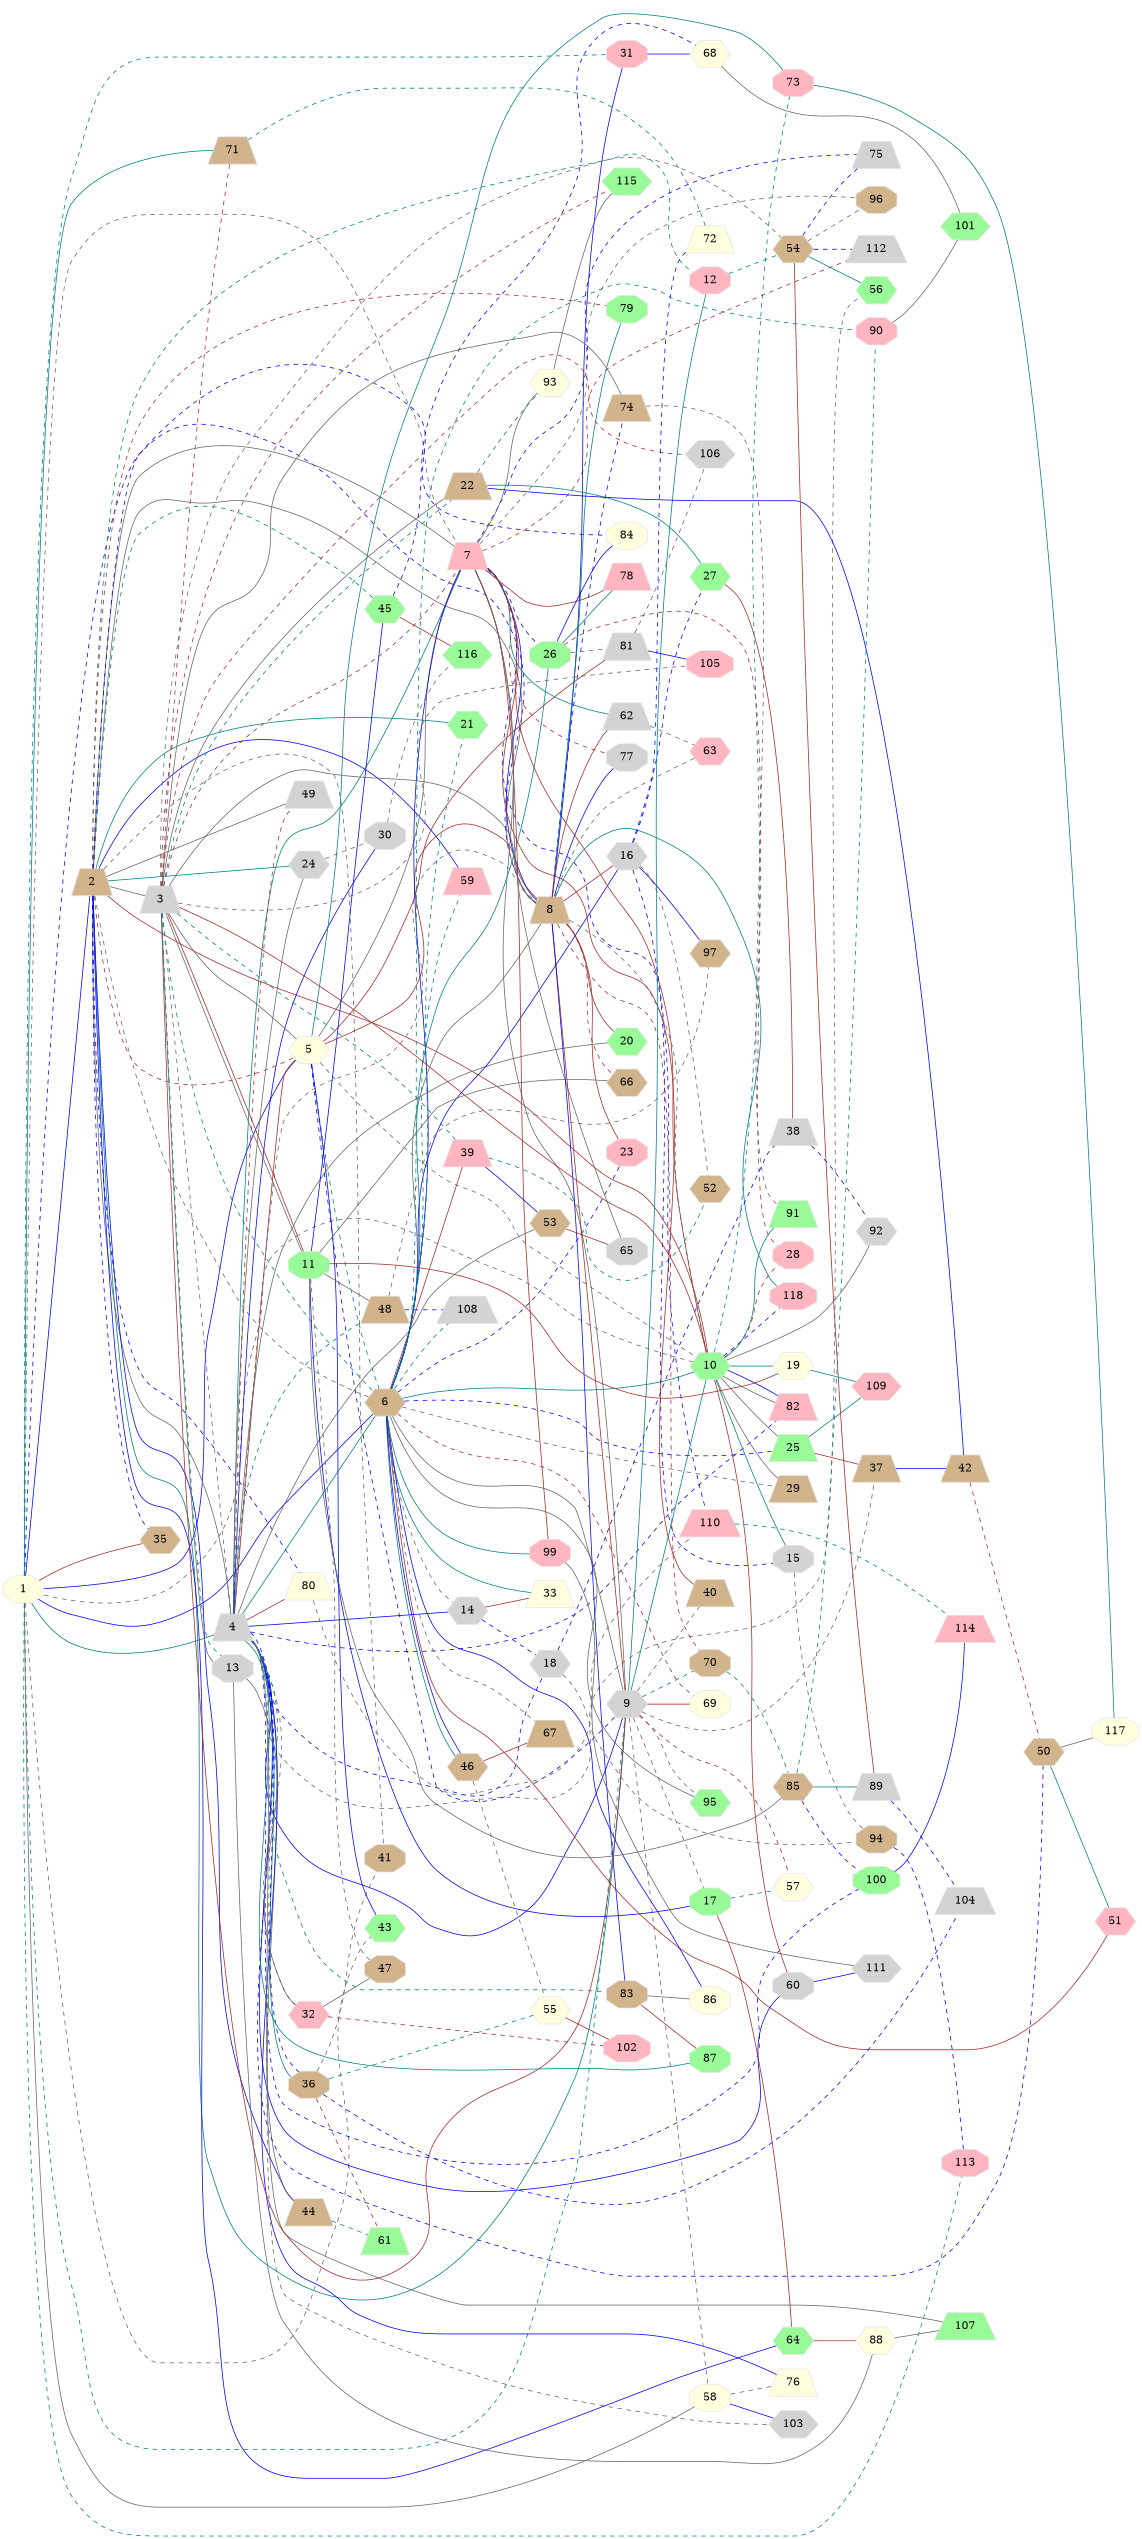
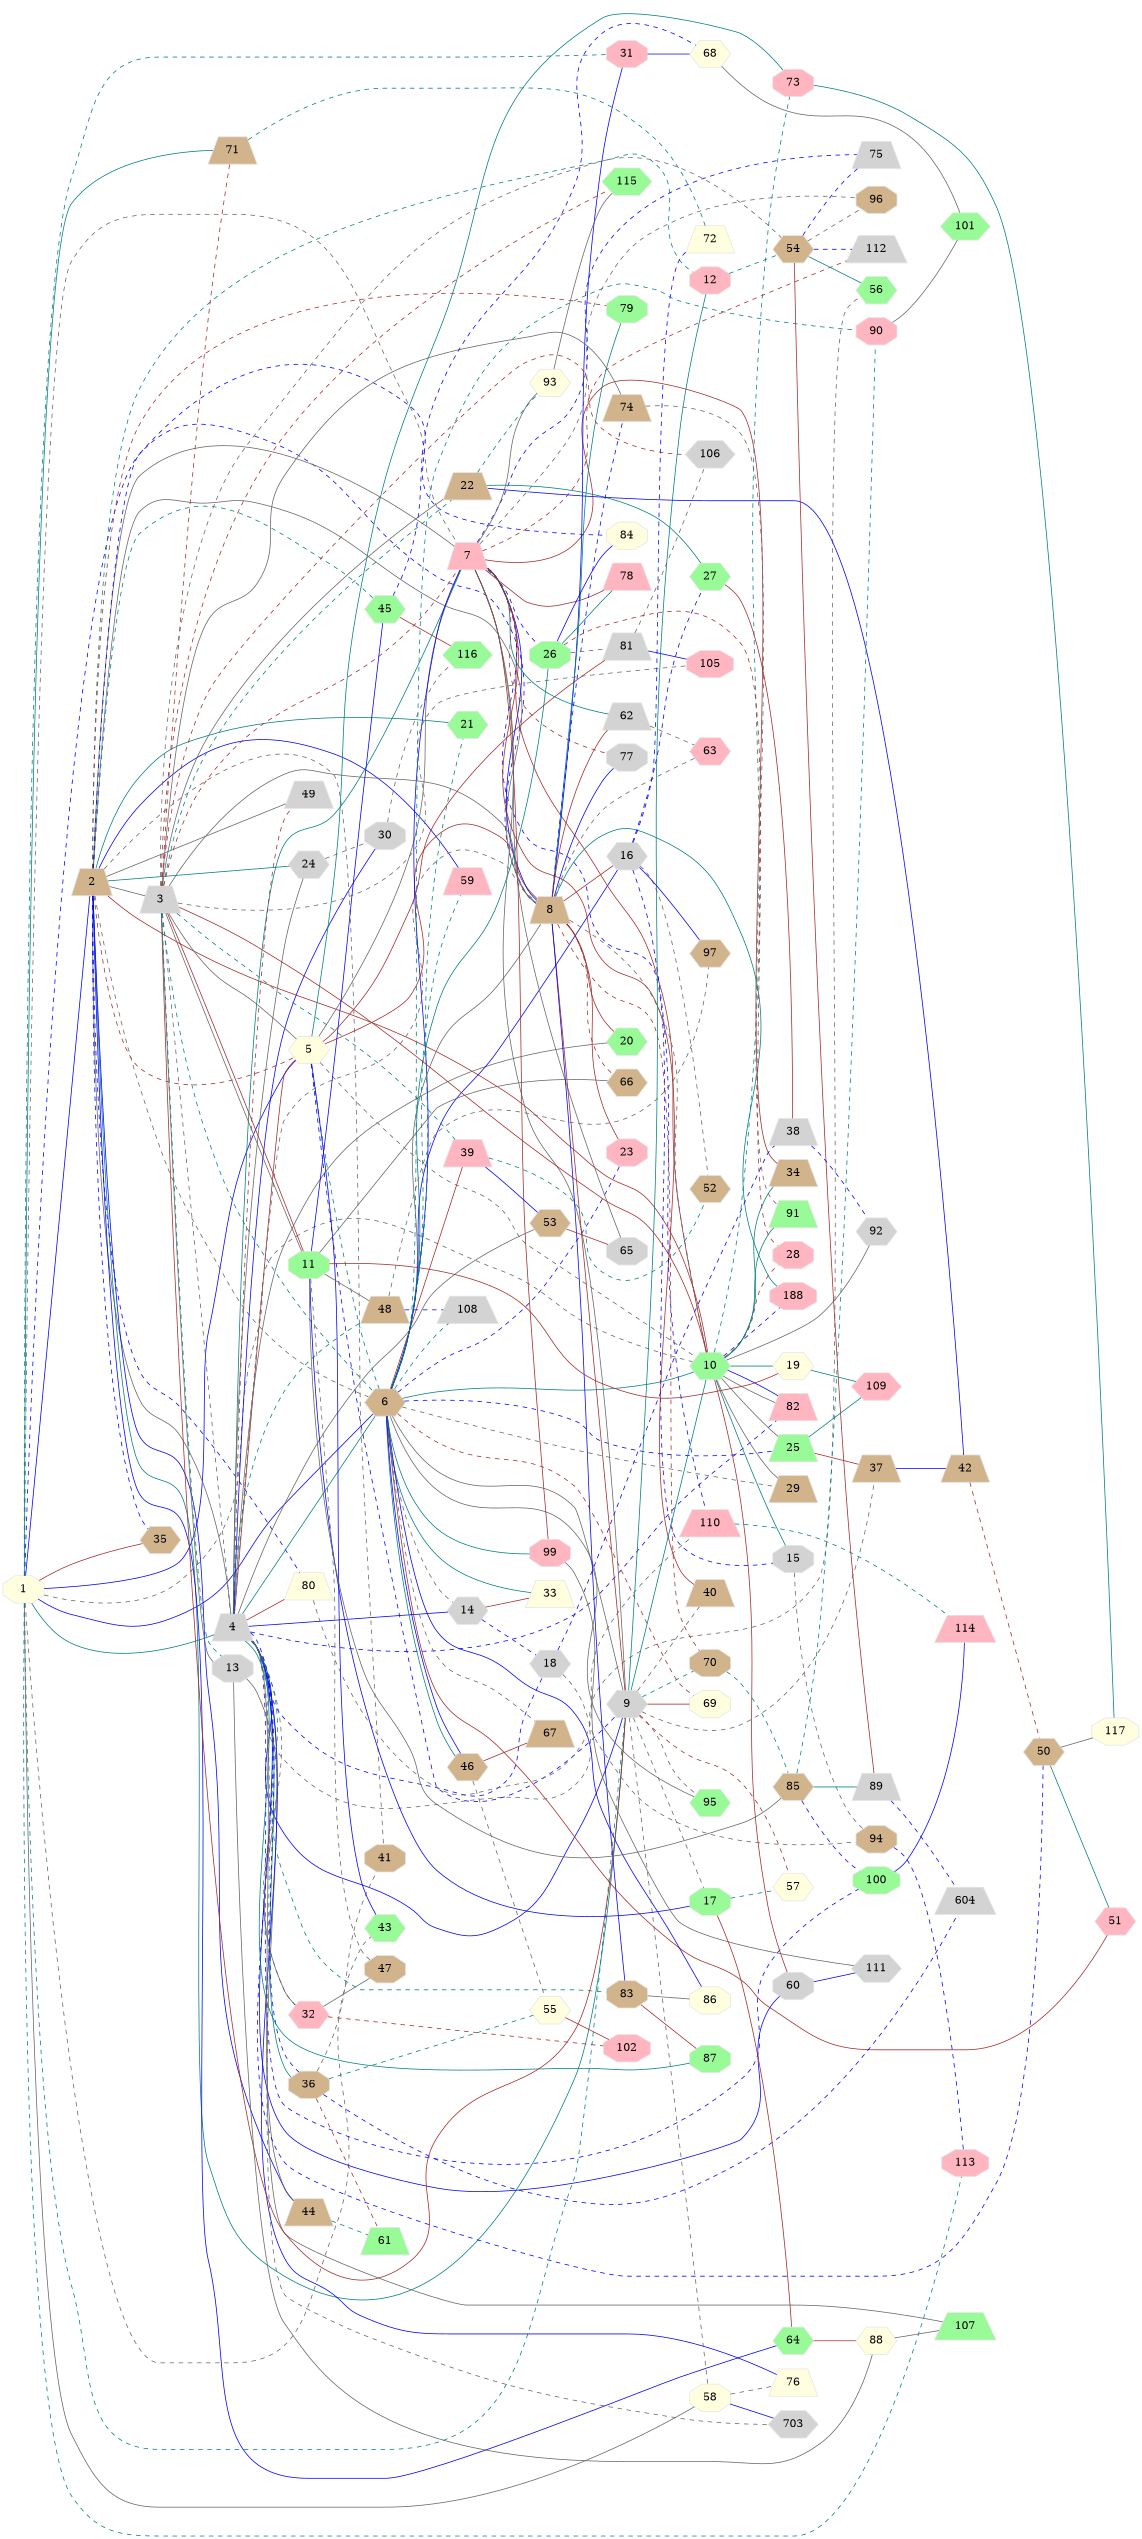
node "34": added
node "118": label "118" -> "188"
node "104": label "104" -> "604"
node "103": label "103" -> "703"
